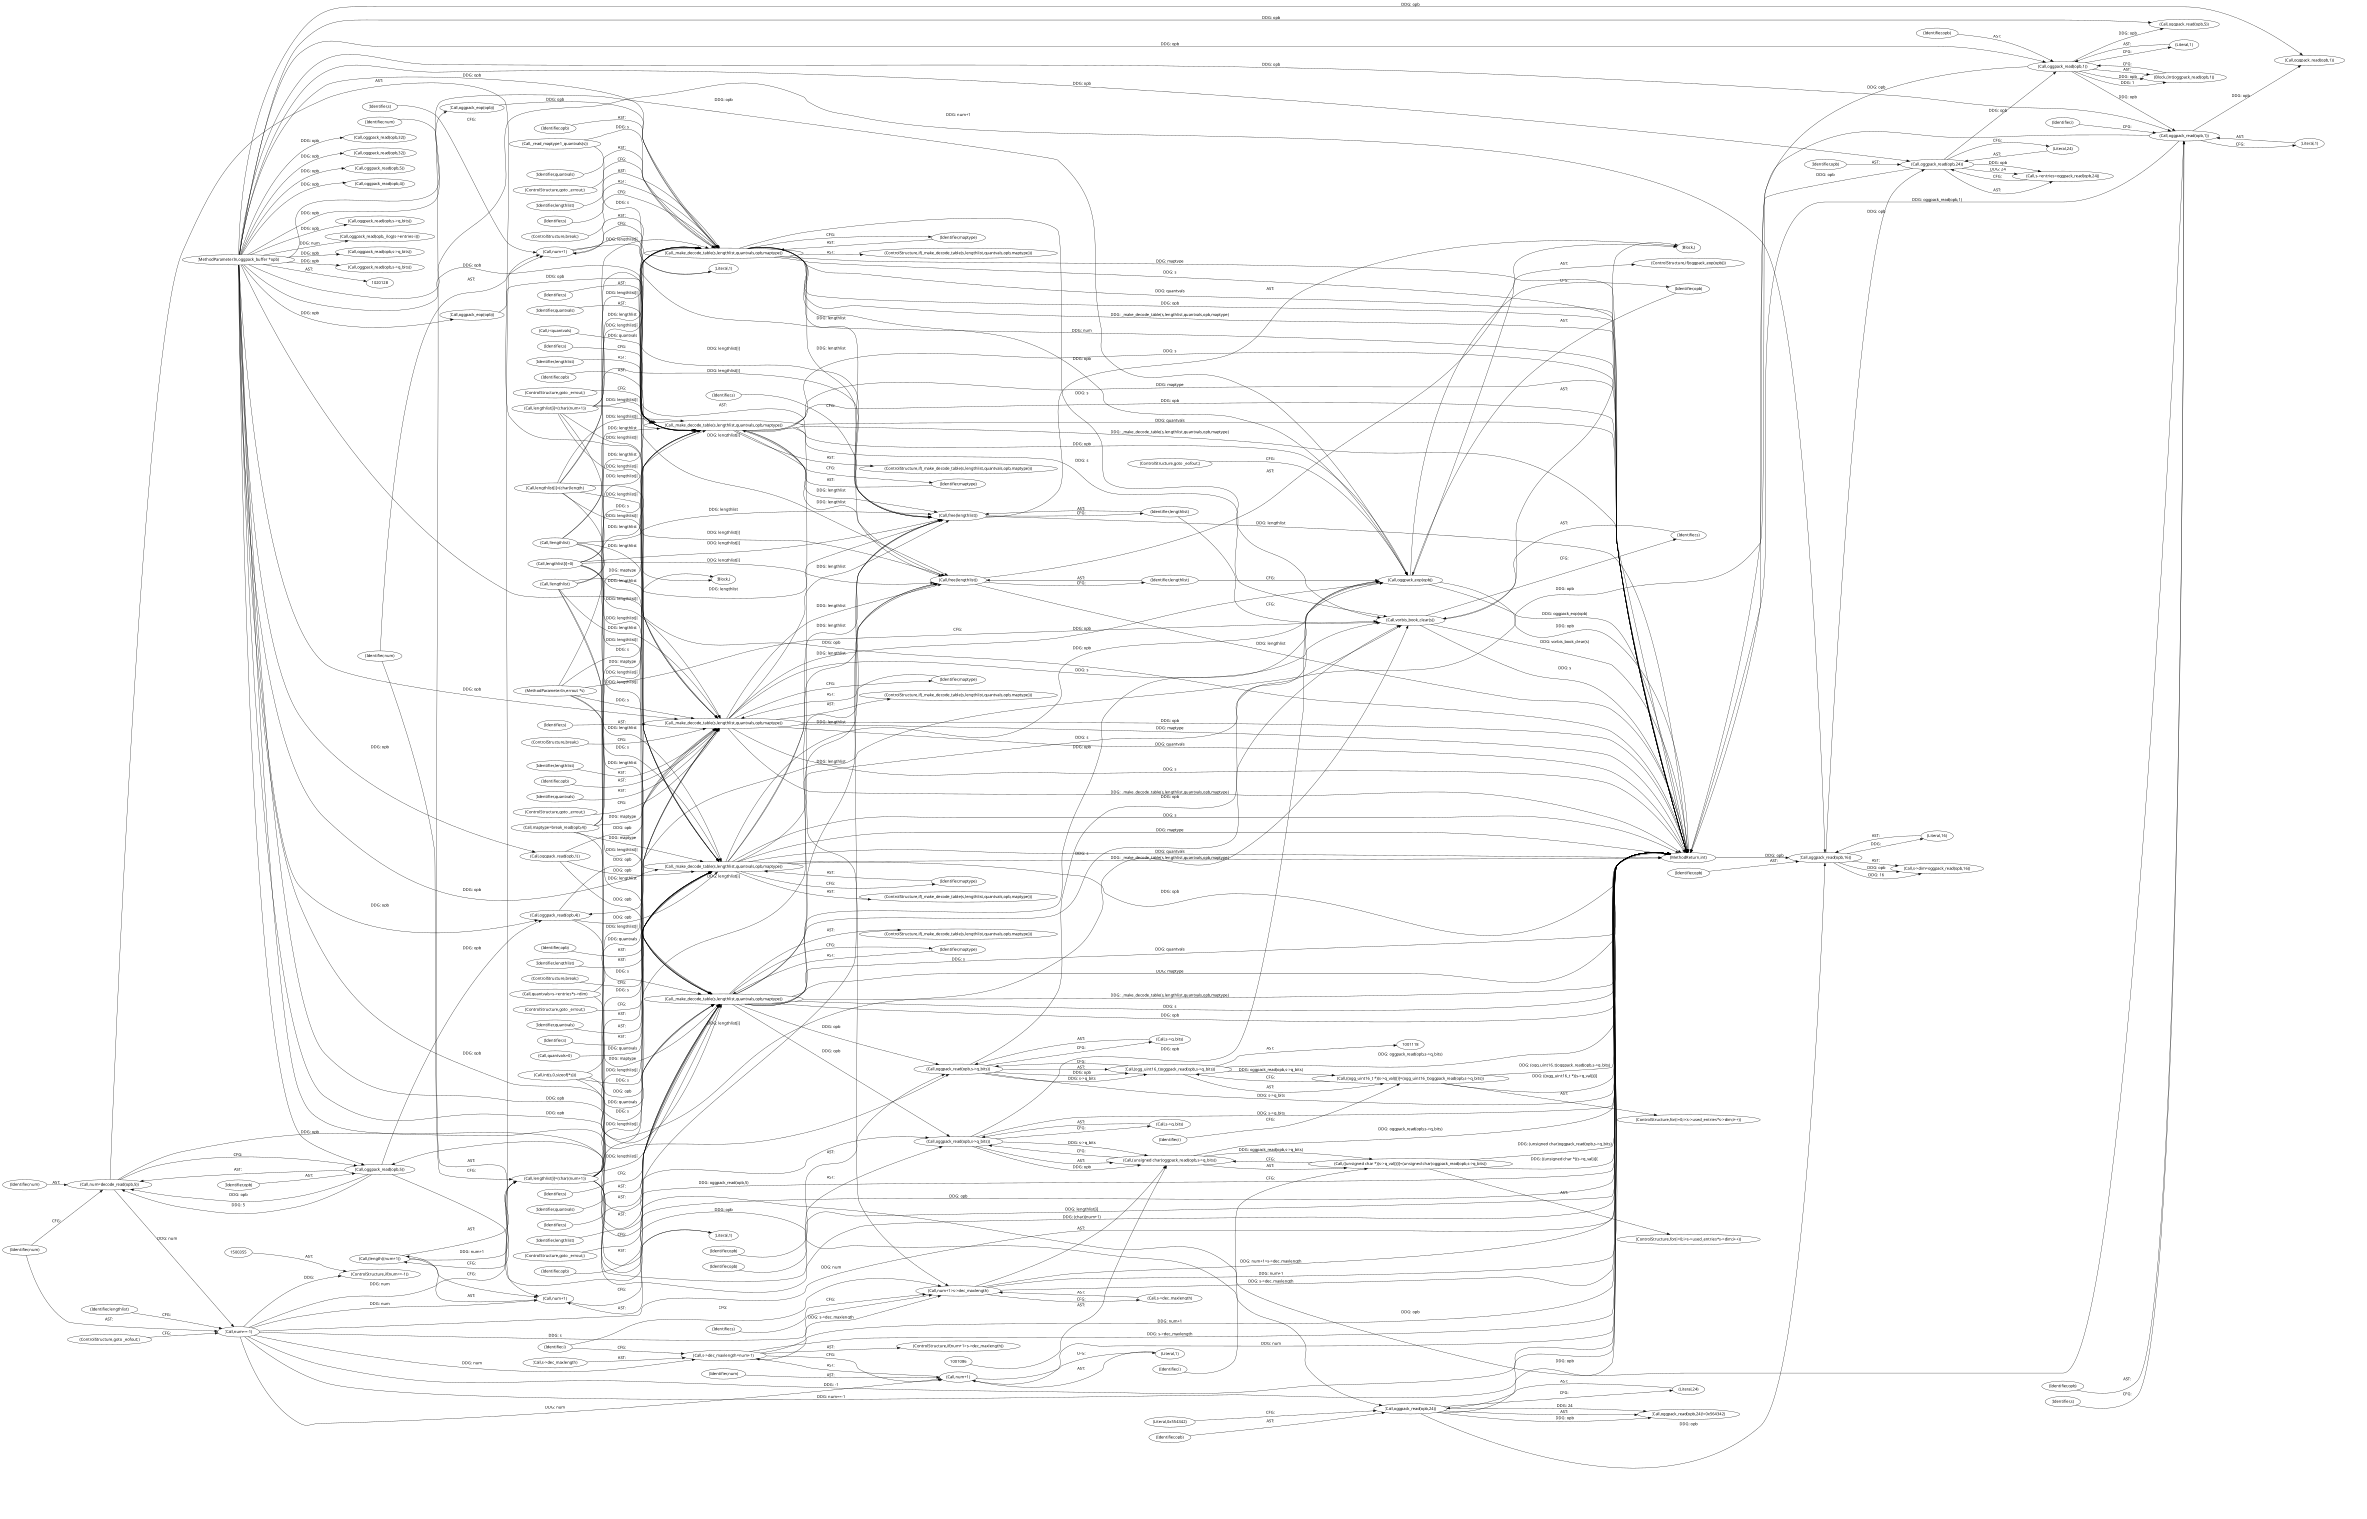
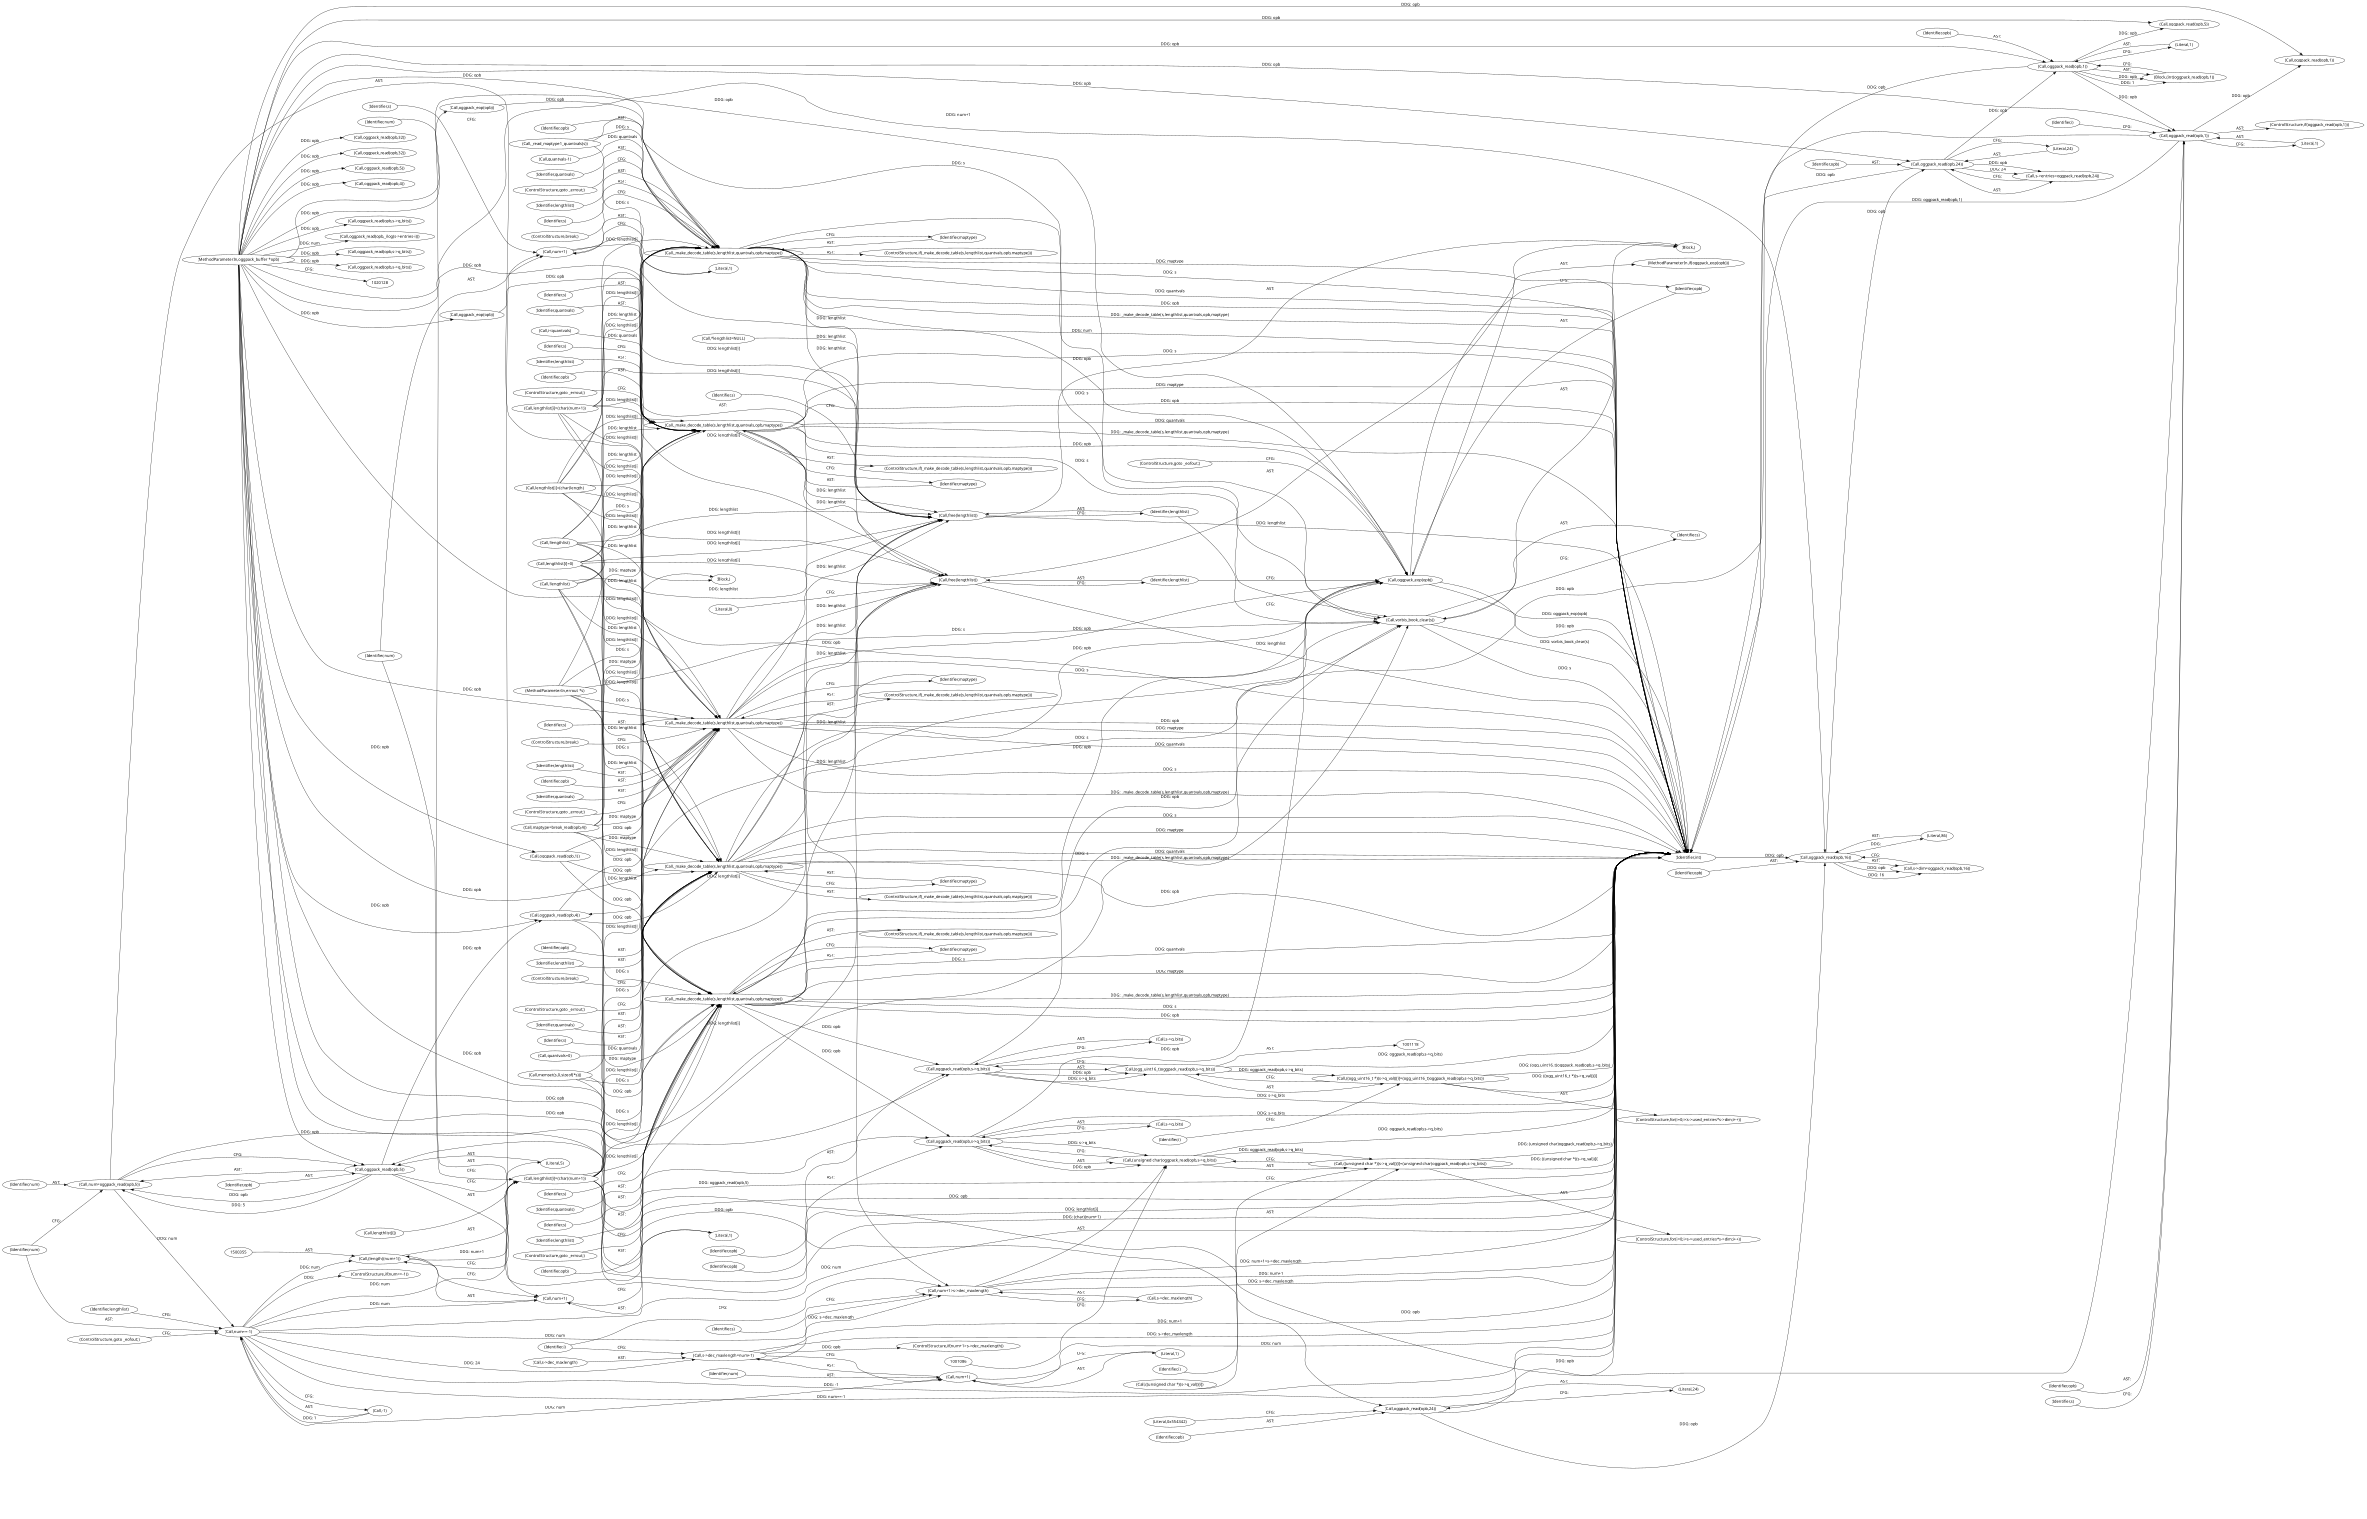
node "(ControlStructure,if(oggpack_read(opb,1)))": added
node "(Call,quantvals-1)": added
edge "(Call,_read_maptype1_quantvals(s))" -> "(Call,vorbis_book_clear(s))": added, label "DDG: s"
node "(ControlStructure,if(oggpack_eop(opb)))": label "(ControlStructure,if(oggpack_eop(opb)))" -> "(MethodParameterIn,if(oggpack_eop(opb)))"
edge "(MethodParameterIn,oggpack_buffer *opb)" -> "1020128": label "AST: " -> "CFG: "
node "(Call,*lengthlist=NULL)": added
node "(Literal,0)": added
edge "(MethodParameterIn,errout *s)" -> "(Call,vorbis_book_clear(s))": label "CFG: " -> "DDG: s"
node "(Literal,16)": label "(Literal,16)" -> "(Literal,86)"
node "(MethodReturn,int)": label "(MethodReturn,int)" -> "(Identifier,int)"
edge "(Call,s->dim=oggpack_read(opb,16))" -> "(Call,oggpack_read(opb,16))": added, label "CFG:"
node "(Call,quantvals=s->entries*s->dim)": removed
node "(Call,int(s,0,sizeof(*s)))": label "(Call,int(s,0,sizeof(*s)))" -> "(Call,memset(s,0,sizeof(*s)))"
node "(Literal,5)": added
node "(Call,num=decode_read(opb,5))": label "(Call,num=decode_read(opb,5))" -> "(Call,num=oggpack_read(opb,5))"
node "(Call,lengthlist[i])": added
edge "1500355" -> "(ControlStructure,if(num==-1))": now "1500355" -> "(Call,(length)(num+1))"
edge "(Call,num==-1)" -> "(Call,(length)(num+1))": added, label "DDG: num"
edge "1001086" -> "(Call,(unsigned char)oggpack_read(opb,s->q_bits))": label "AST: " -> "CFG: "
edge "(Call,num==-1)" -> "(Call,num+1>s->dec_maxlength)": label "DDG: s" -> "DDG: num"
edge "(Call,s->dec_maxlength=num+1)" -> "(ControlStructure,if(num+1>s->dec_maxlength))": label "AST: " -> "DDG: opb"
edge "(Call,num==-1)" -> "(Call,s->dec_maxlength=num+1)": label "DDG: num" -> "DDG: 24"
node "(Call,((unsigned char *)(s->q_val))[i])": added
node "(Call,-1)": added
node "(Call,oggpack_read(opb,24)!=0x564342)": removed
